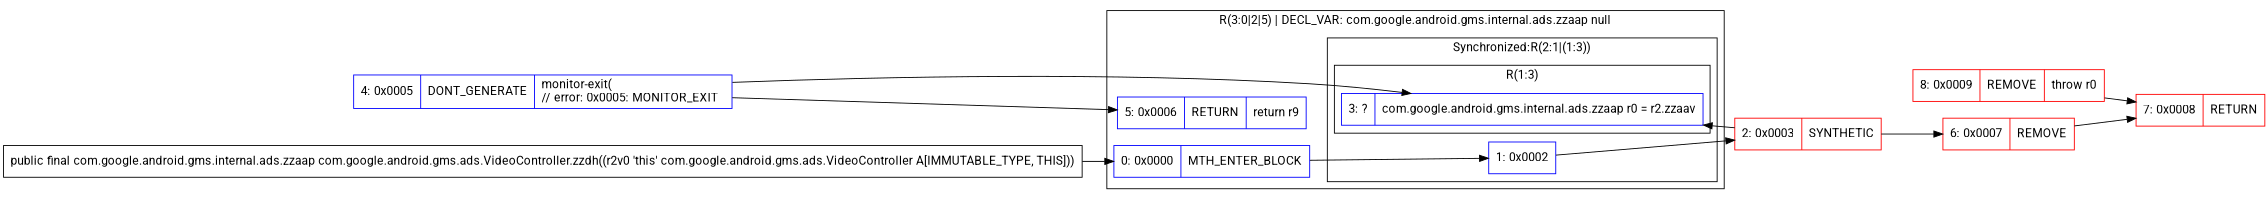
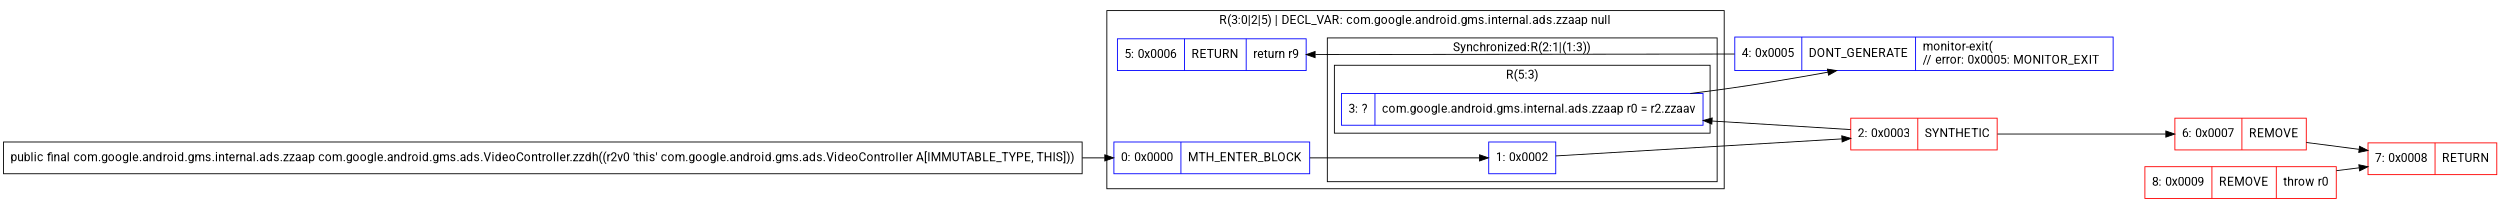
cluster "R(1:3)": label "R(1:3)" -> "R(5:3)"
edge "4: 0x0005" -> "3: ?": reversed
